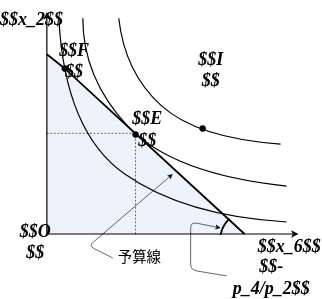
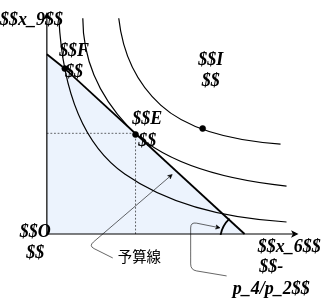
node "$$x_2$$": label "$$x_2$$" -> "$$x_9$$"
